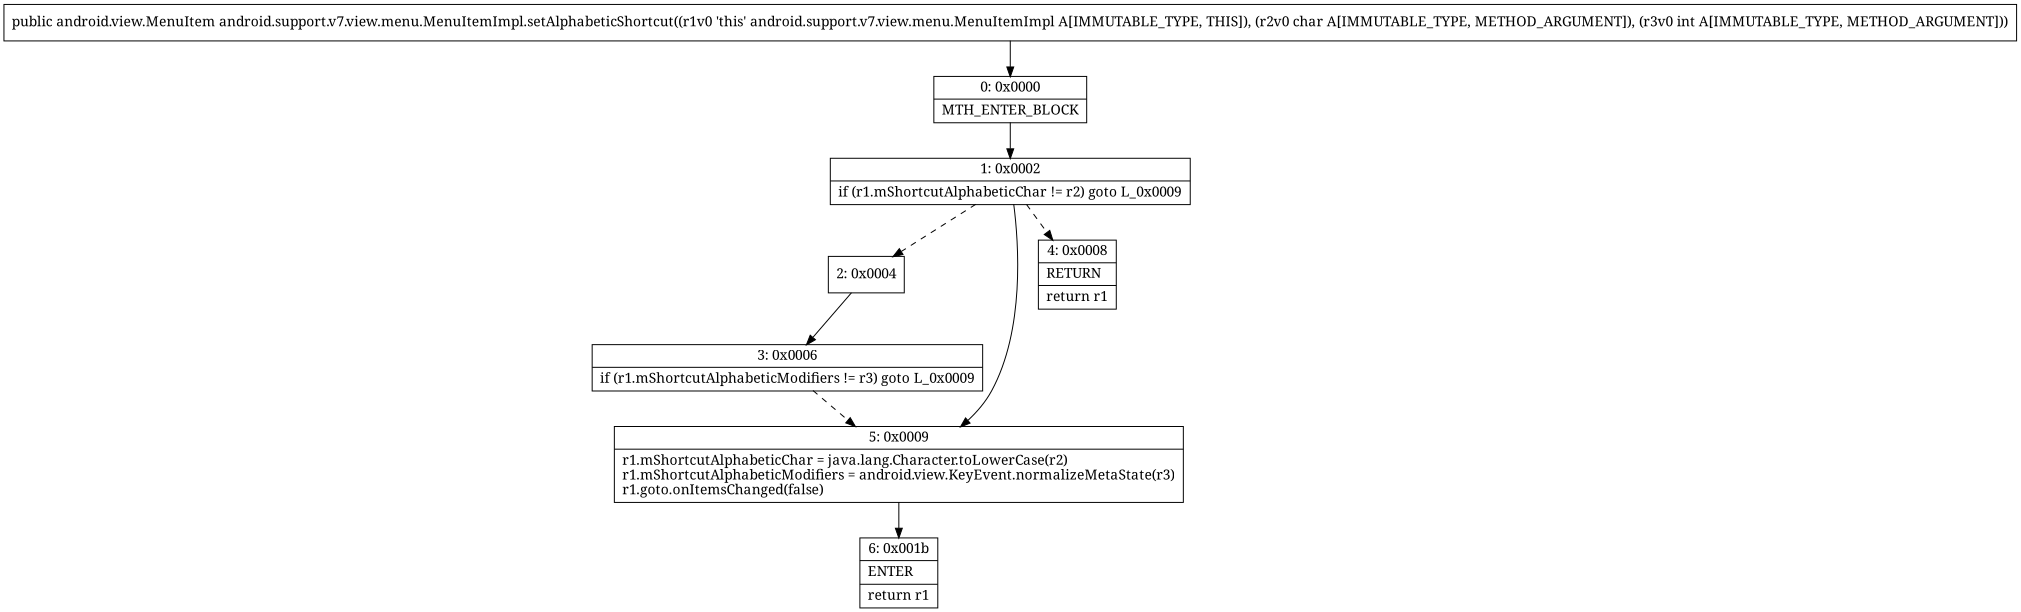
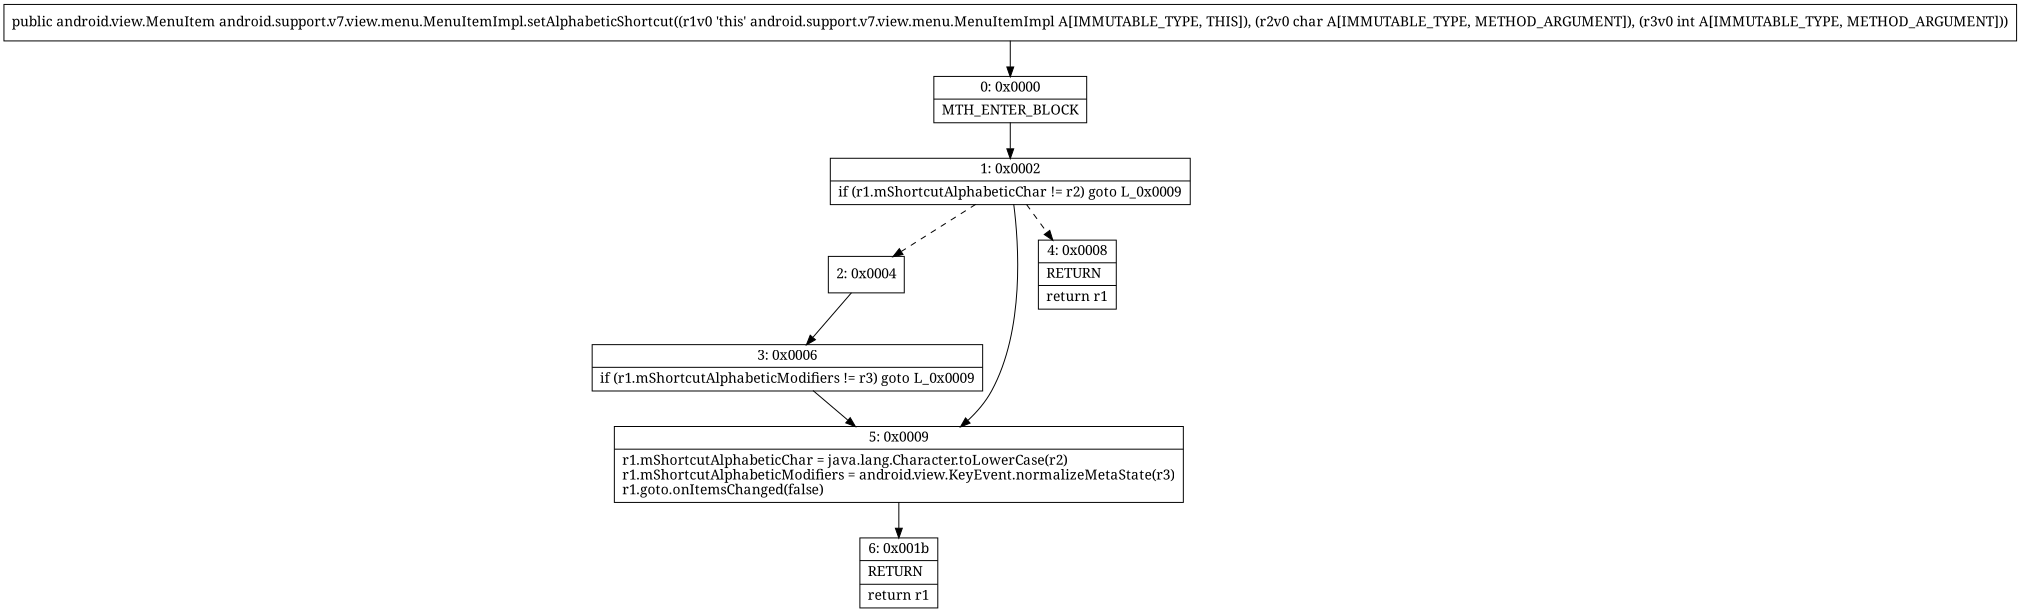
edge "3: 0x0006" -> "5: 0x0009": style dashed -> solid
node "6: 0x001b": text "ENTER" -> "RETURN"
